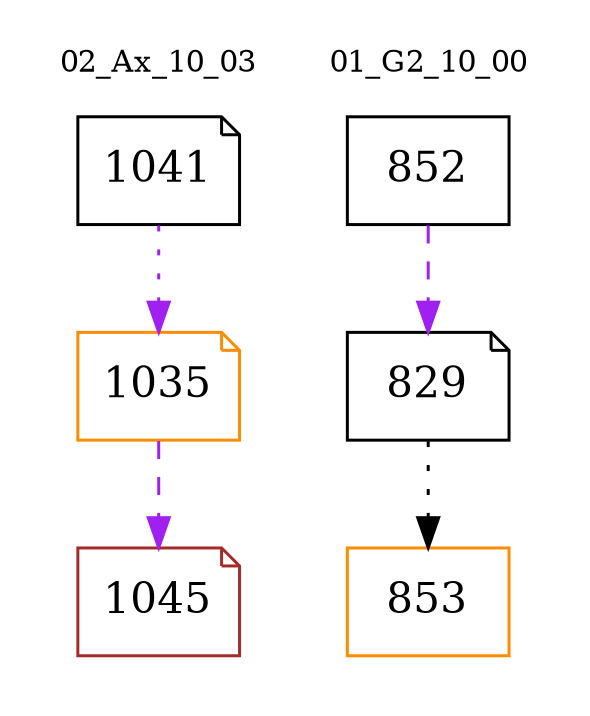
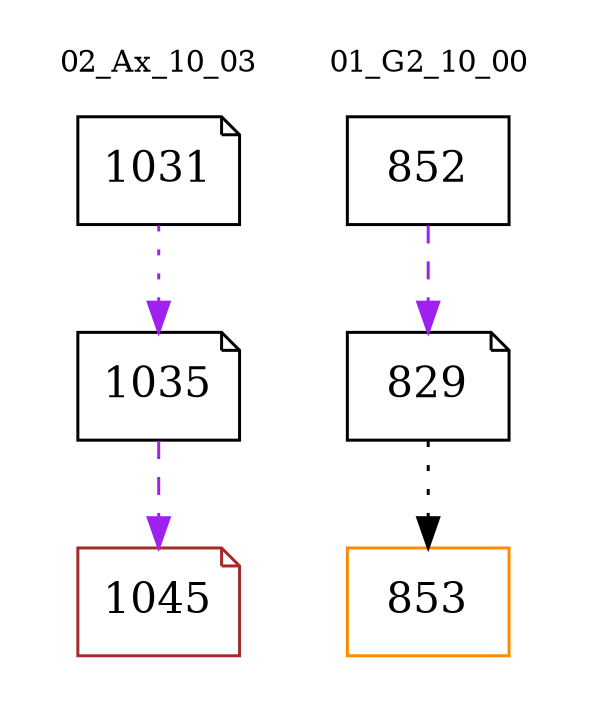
node "1041": label "1041" -> "1031"
node "1035": color darkorange -> black
